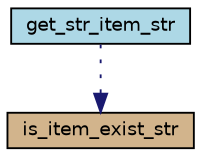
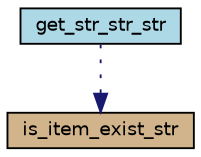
node "get_str_item_str": label "get_str_item_str" -> "get_str_str_str"
